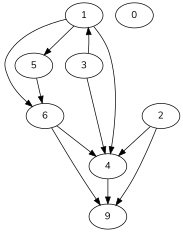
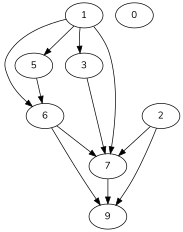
edge "3" -> "1": reversed
node "4": label "4" -> "7"
